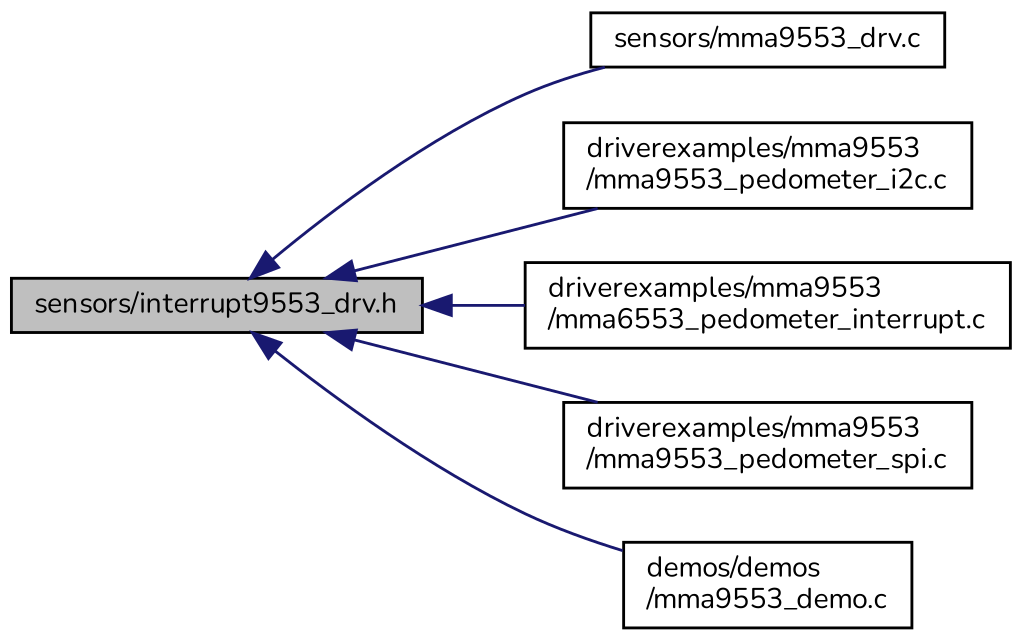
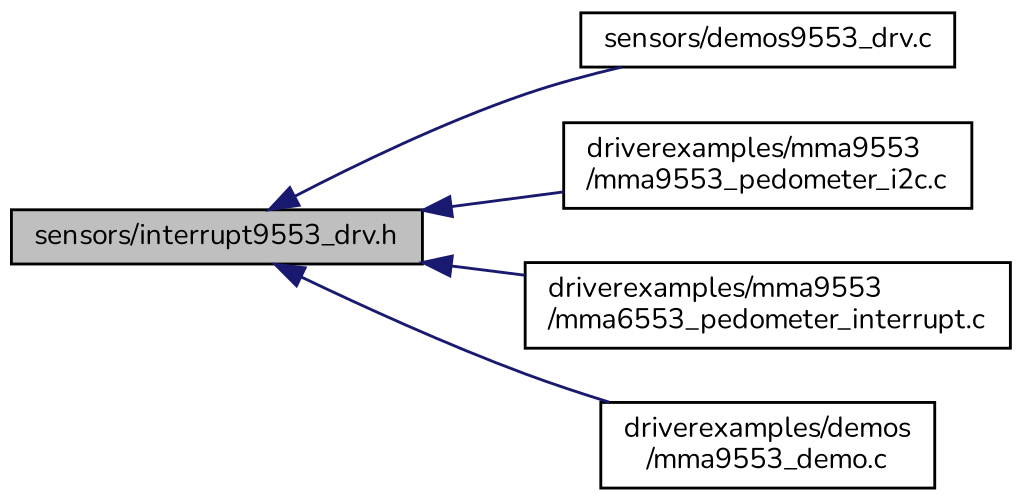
node "sensors/mma9553_drv.c": label "sensors/mma9553_drv.c" -> "sensors/demos9553_drv.c"
node "driverexamples/mma9553 /mma9553_pedometer_spi.c": removed
node "demos/demos /mma9553_demo.c": label "demos/demos /mma9553_demo.c" -> "driverexamples/demos /mma9553_demo.c"
